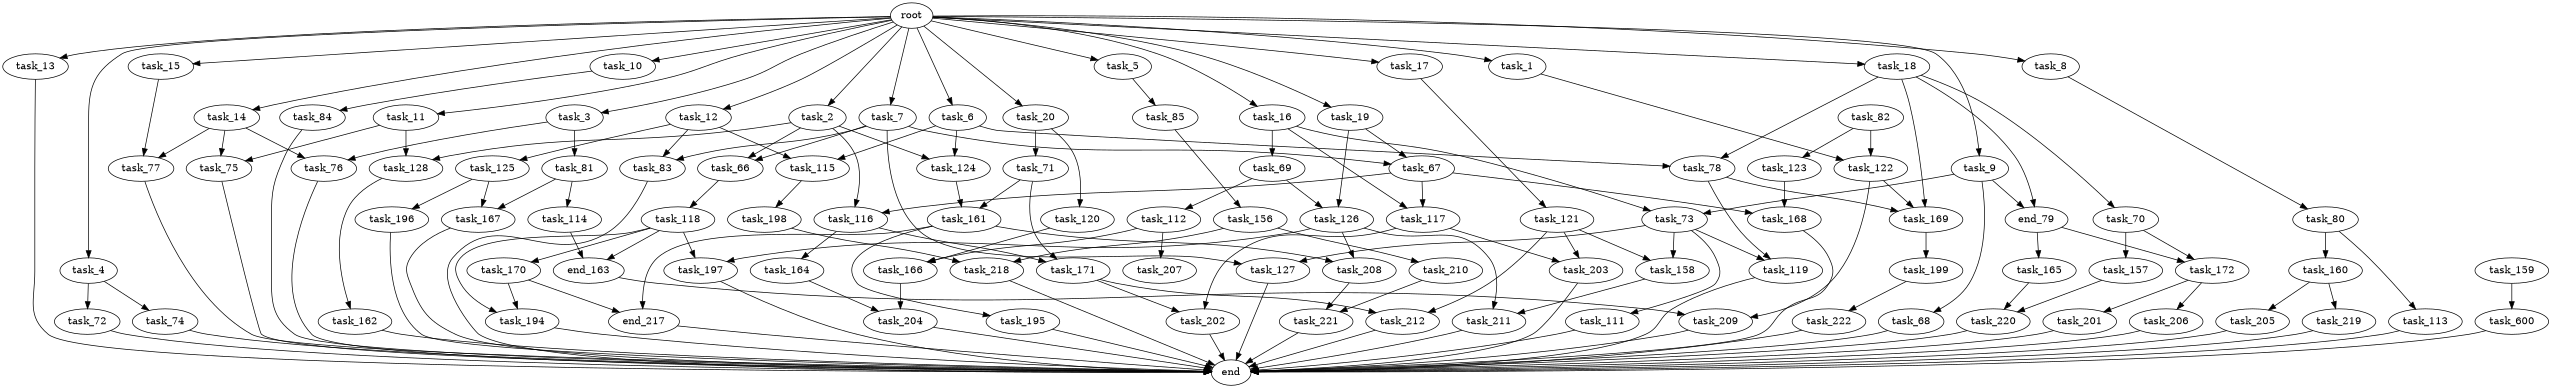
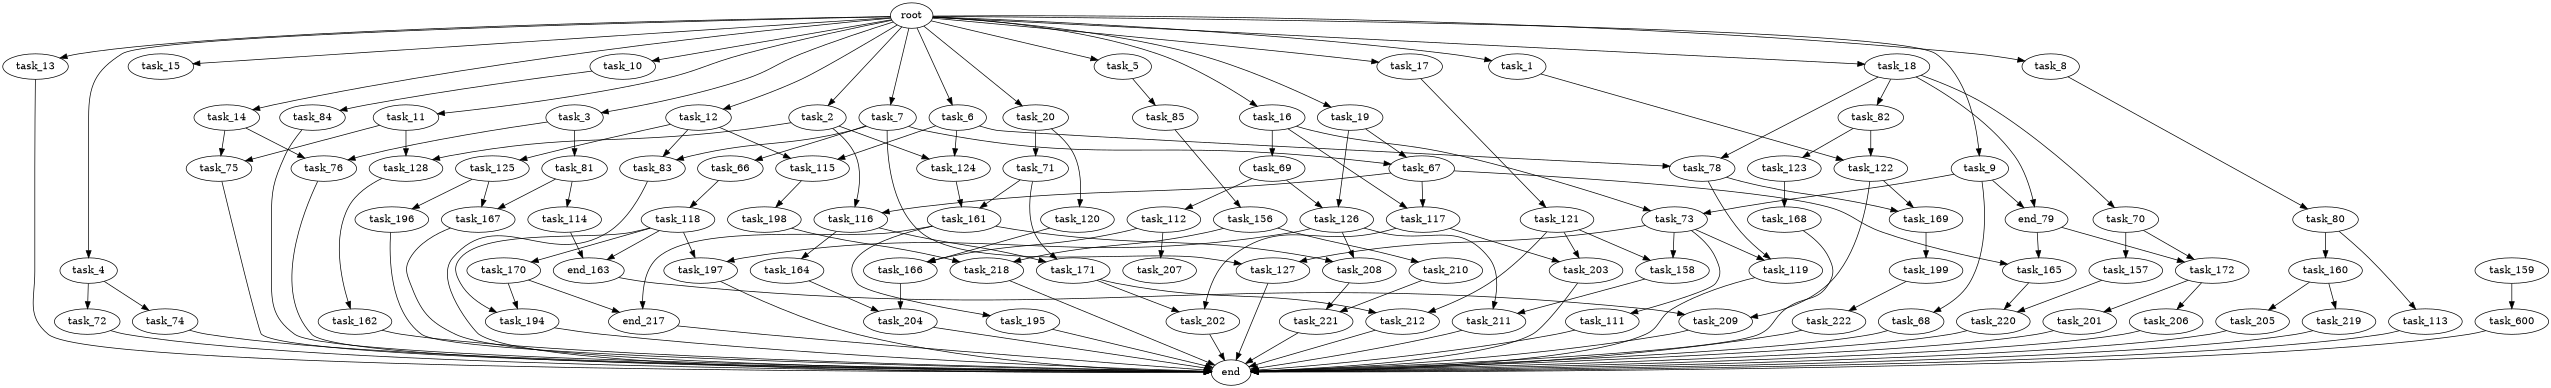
edge "task_2" -> "task_66": removed
edge "task_18" -> "task_169": now "task_18" -> "task_82"
node "task_77": removed
edge "task_67" -> "task_168": now "task_67" -> "task_165"
